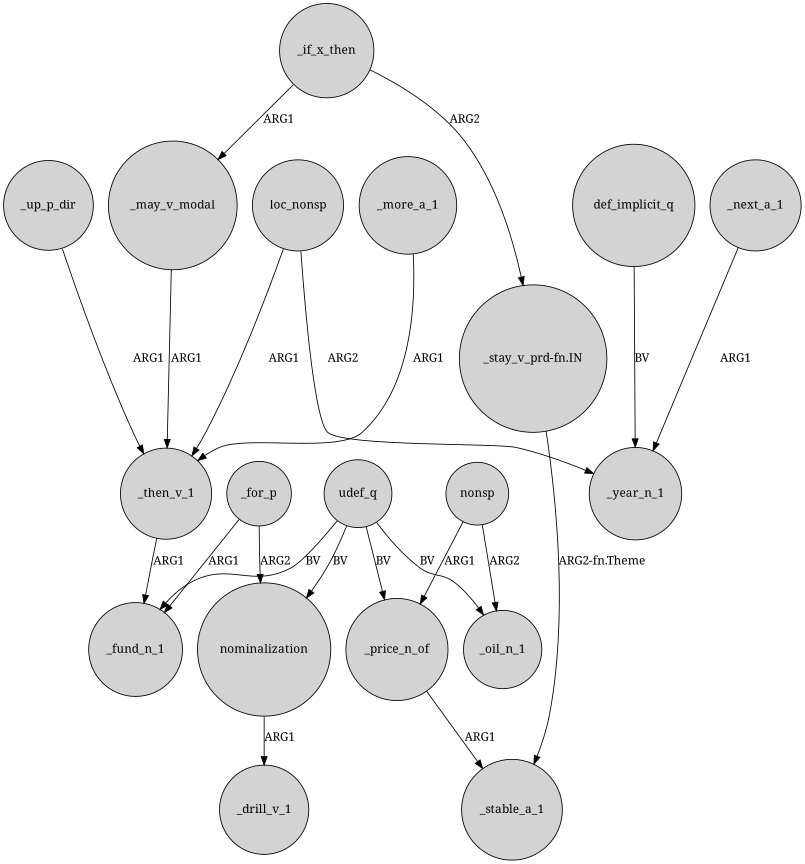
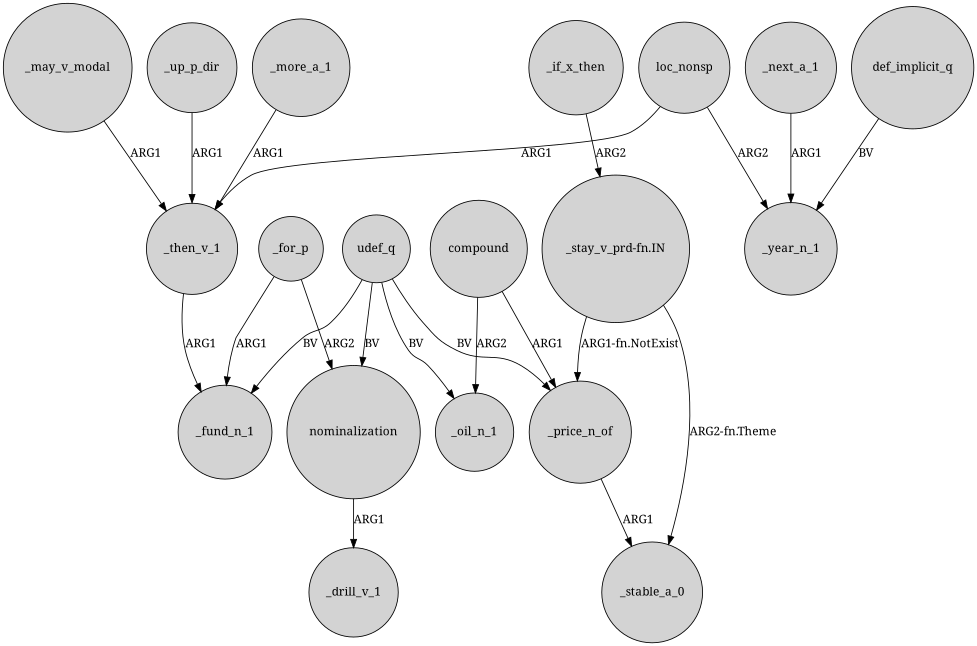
edge "_if_x_then" -> "_may_v_modal": removed, label "ARG1"
edge "_stay_v_prd-fn.IN" -> "_price_n_of": added, label "ARG1-fn.NotExist"
node "nonsp": label "nonsp" -> "compound"
node "_stable_a_1": label "_stable_a_1" -> "_stable_a_0"
